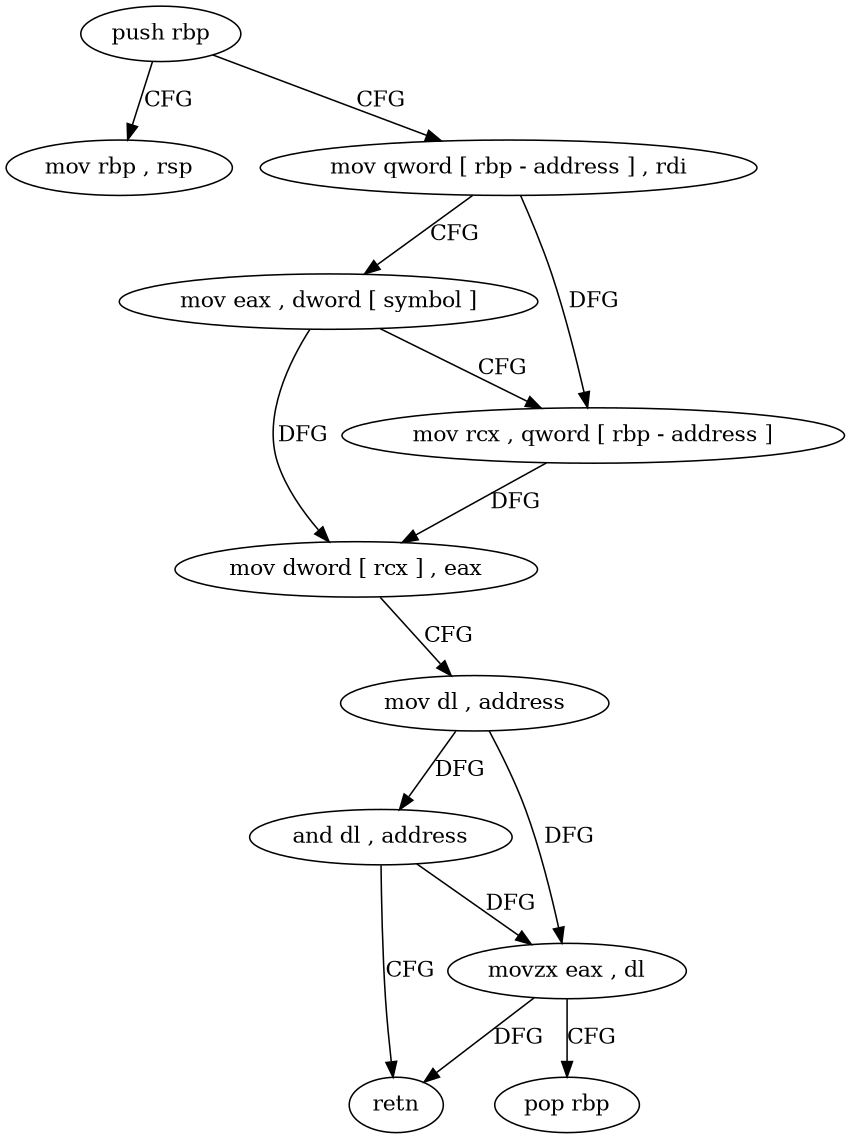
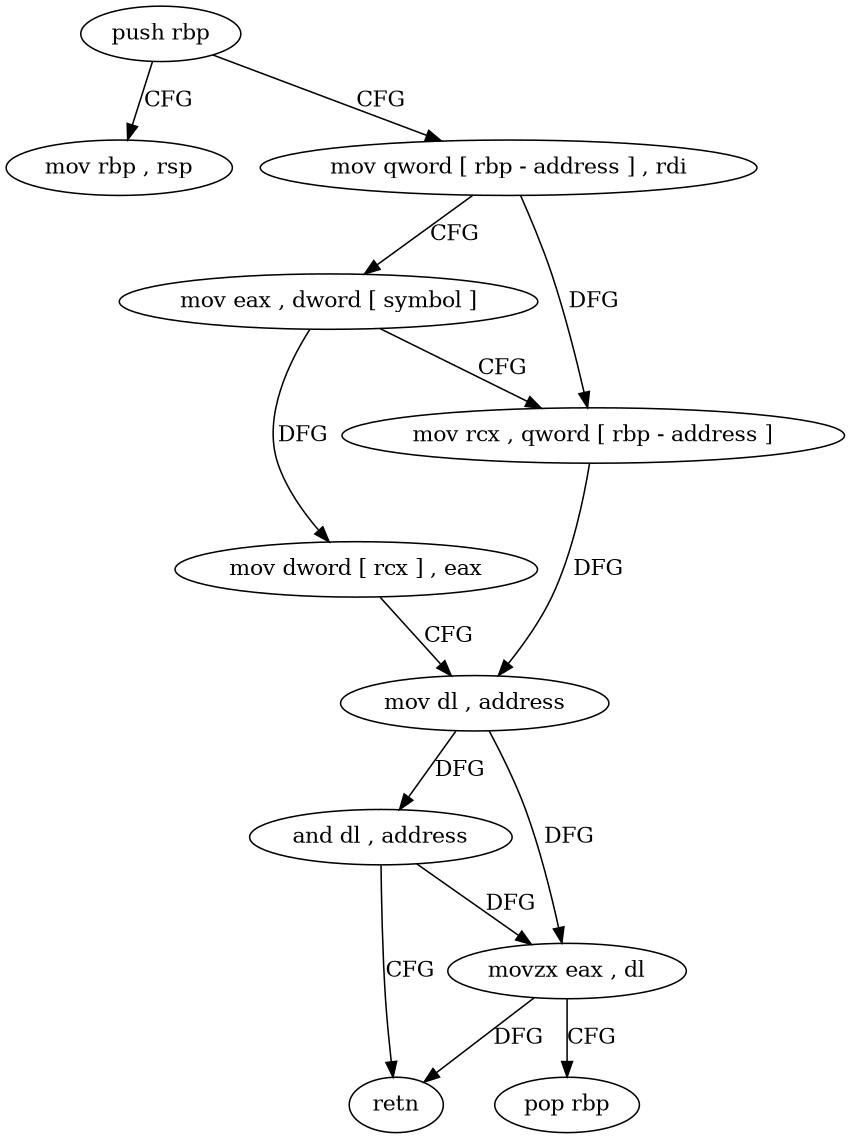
edge "mov rcx , qword [ rbp - address ]" -> "mov dword [ rcx ] , eax": now "mov rcx , qword [ rbp - address ]" -> "mov dl , address"
